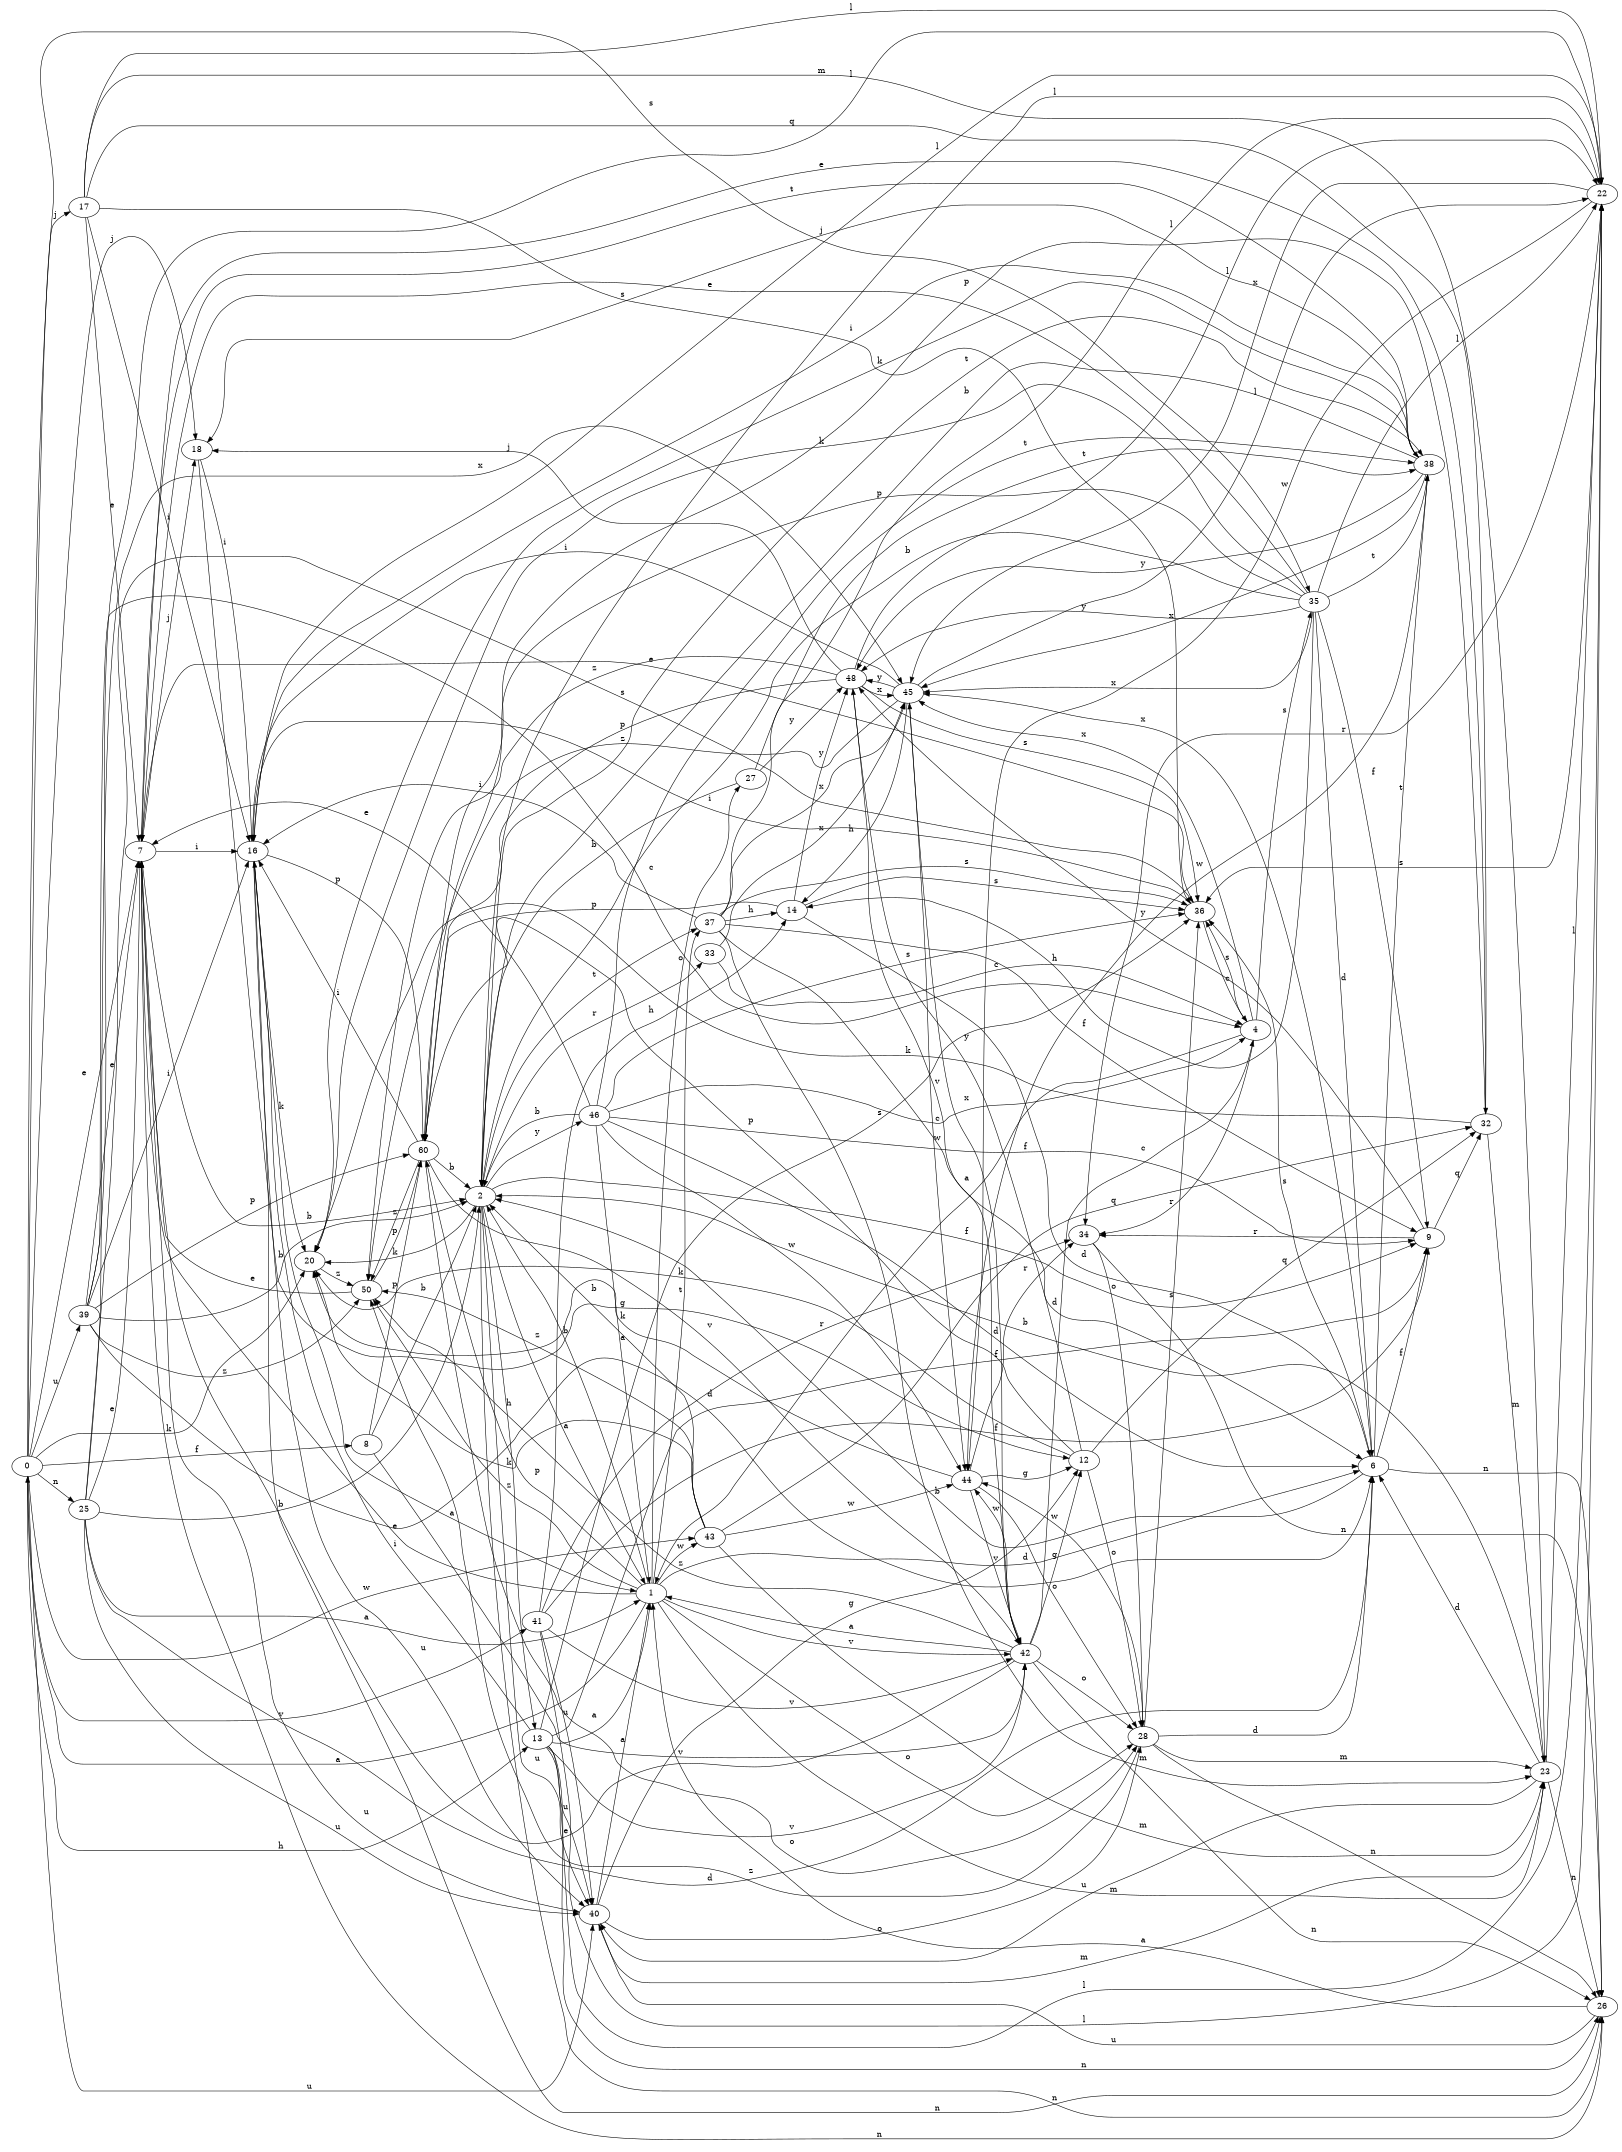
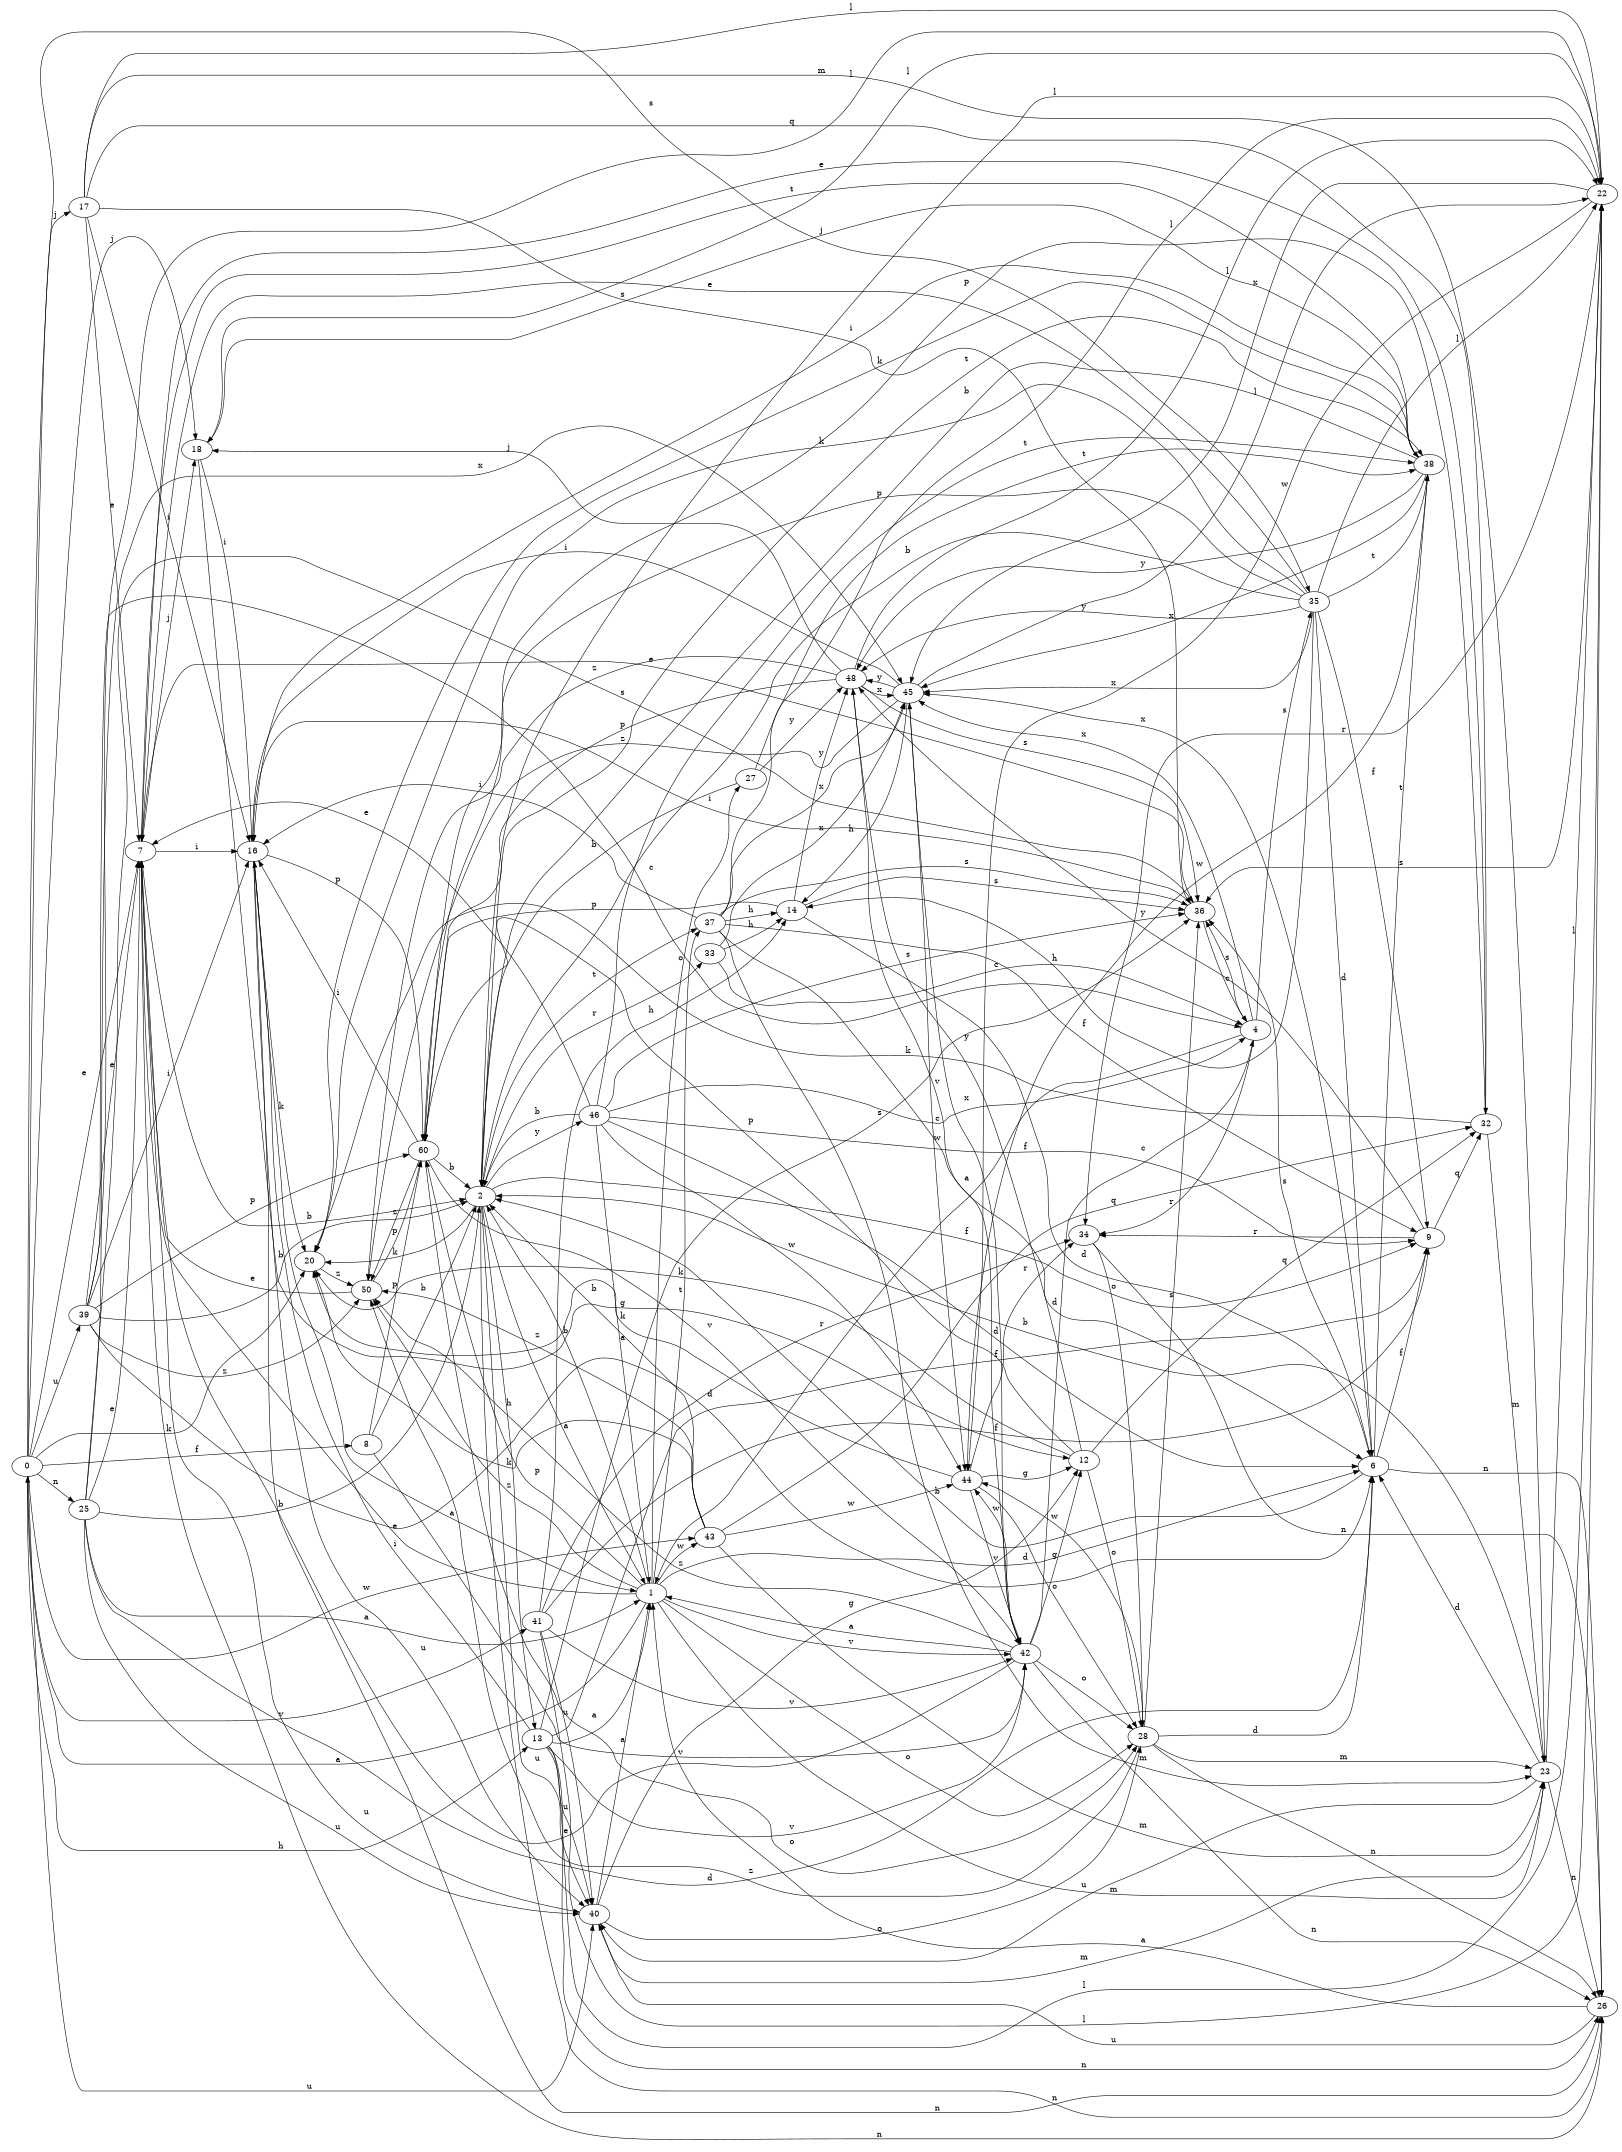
edge "16" -> "22": now "18" -> "22"
edge "33" -> "14": added, label "h"
